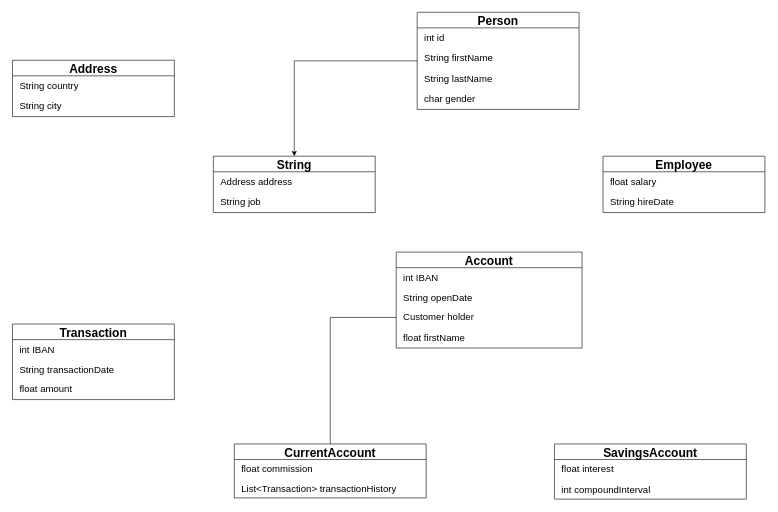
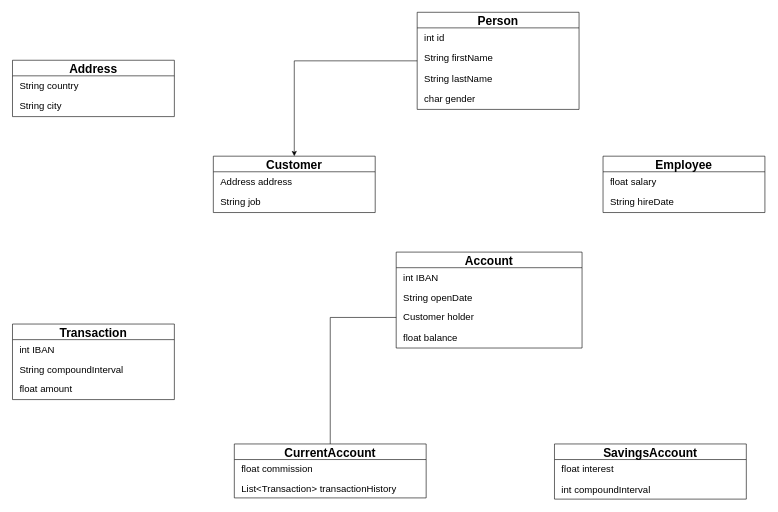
node "String": label "String" -> "Customer"
node "float firstName": label "float firstName" -> "float balance"
node "String transactionDate": label "String transactionDate" -> "String compoundInterval"
